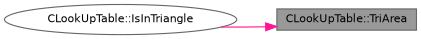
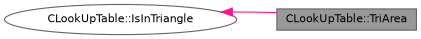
edge "CLookUpTable::IsInTriangle" -> "CLookUpTable::TriArea": reversed
